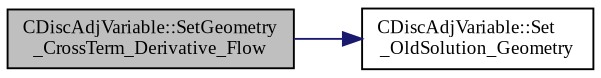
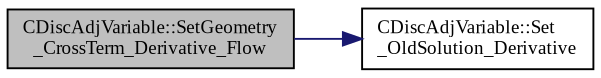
node "CDiscAdjVariable::Set _OldSolution_Geometry": label "CDiscAdjVariable::Set _OldSolution_Geometry" -> "CDiscAdjVariable::Set _OldSolution_Derivative"
